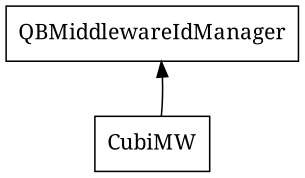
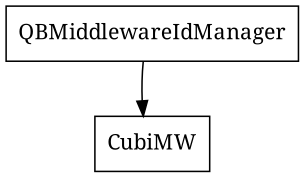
edge "CubiMW" -> "QBMiddlewareIdManager": reversed
